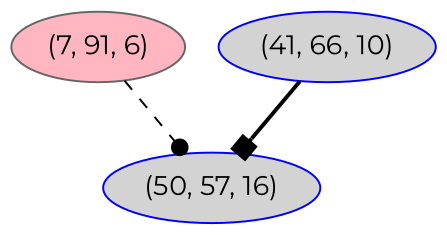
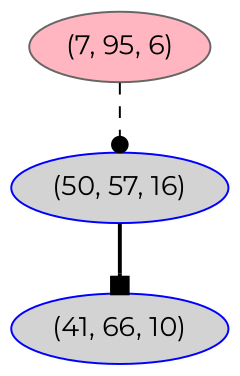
node "(7, 91, 6)": label "(7, 91, 6)" -> "(7, 95, 6)"
edge "(41, 66, 10)" -> "(50, 57, 16)": reversed
